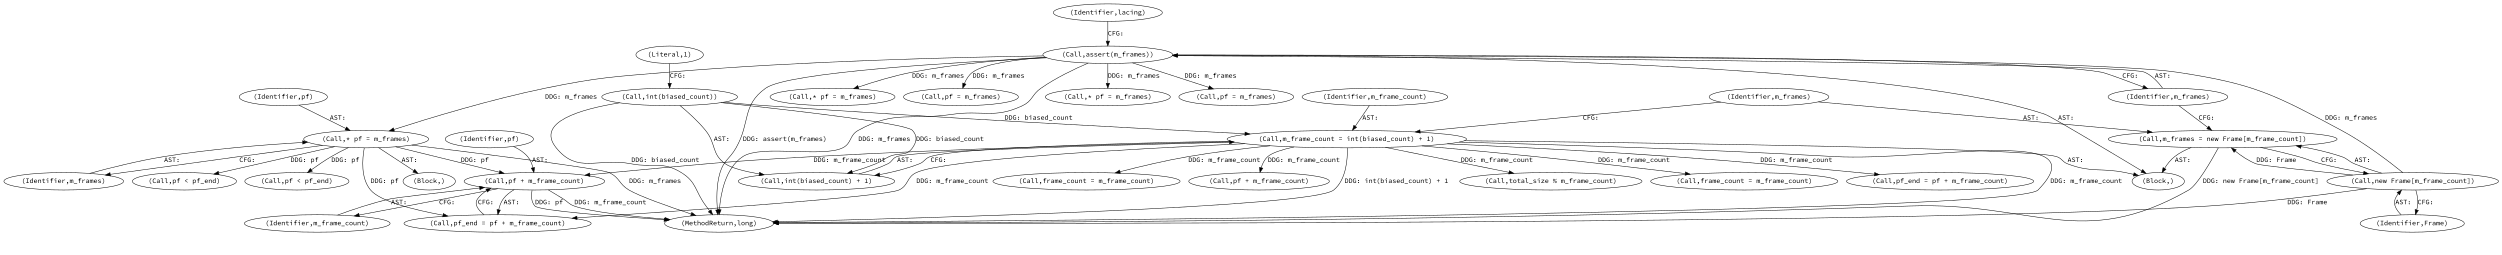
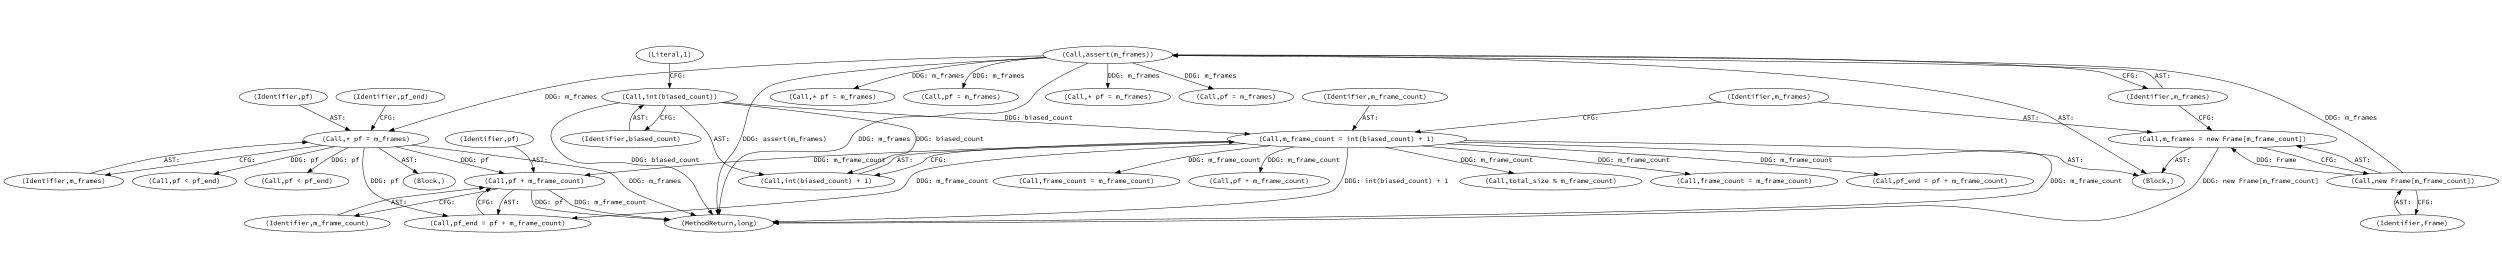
node "(Identifier,lacing)": removed
node "(Identifier,pf_end)": added
node "(Identifier,biased_count)": added
edge "(Call,new Frame[m_frame_count])" -> "(MethodReturn,long)": removed, label "DDG: Frame"
